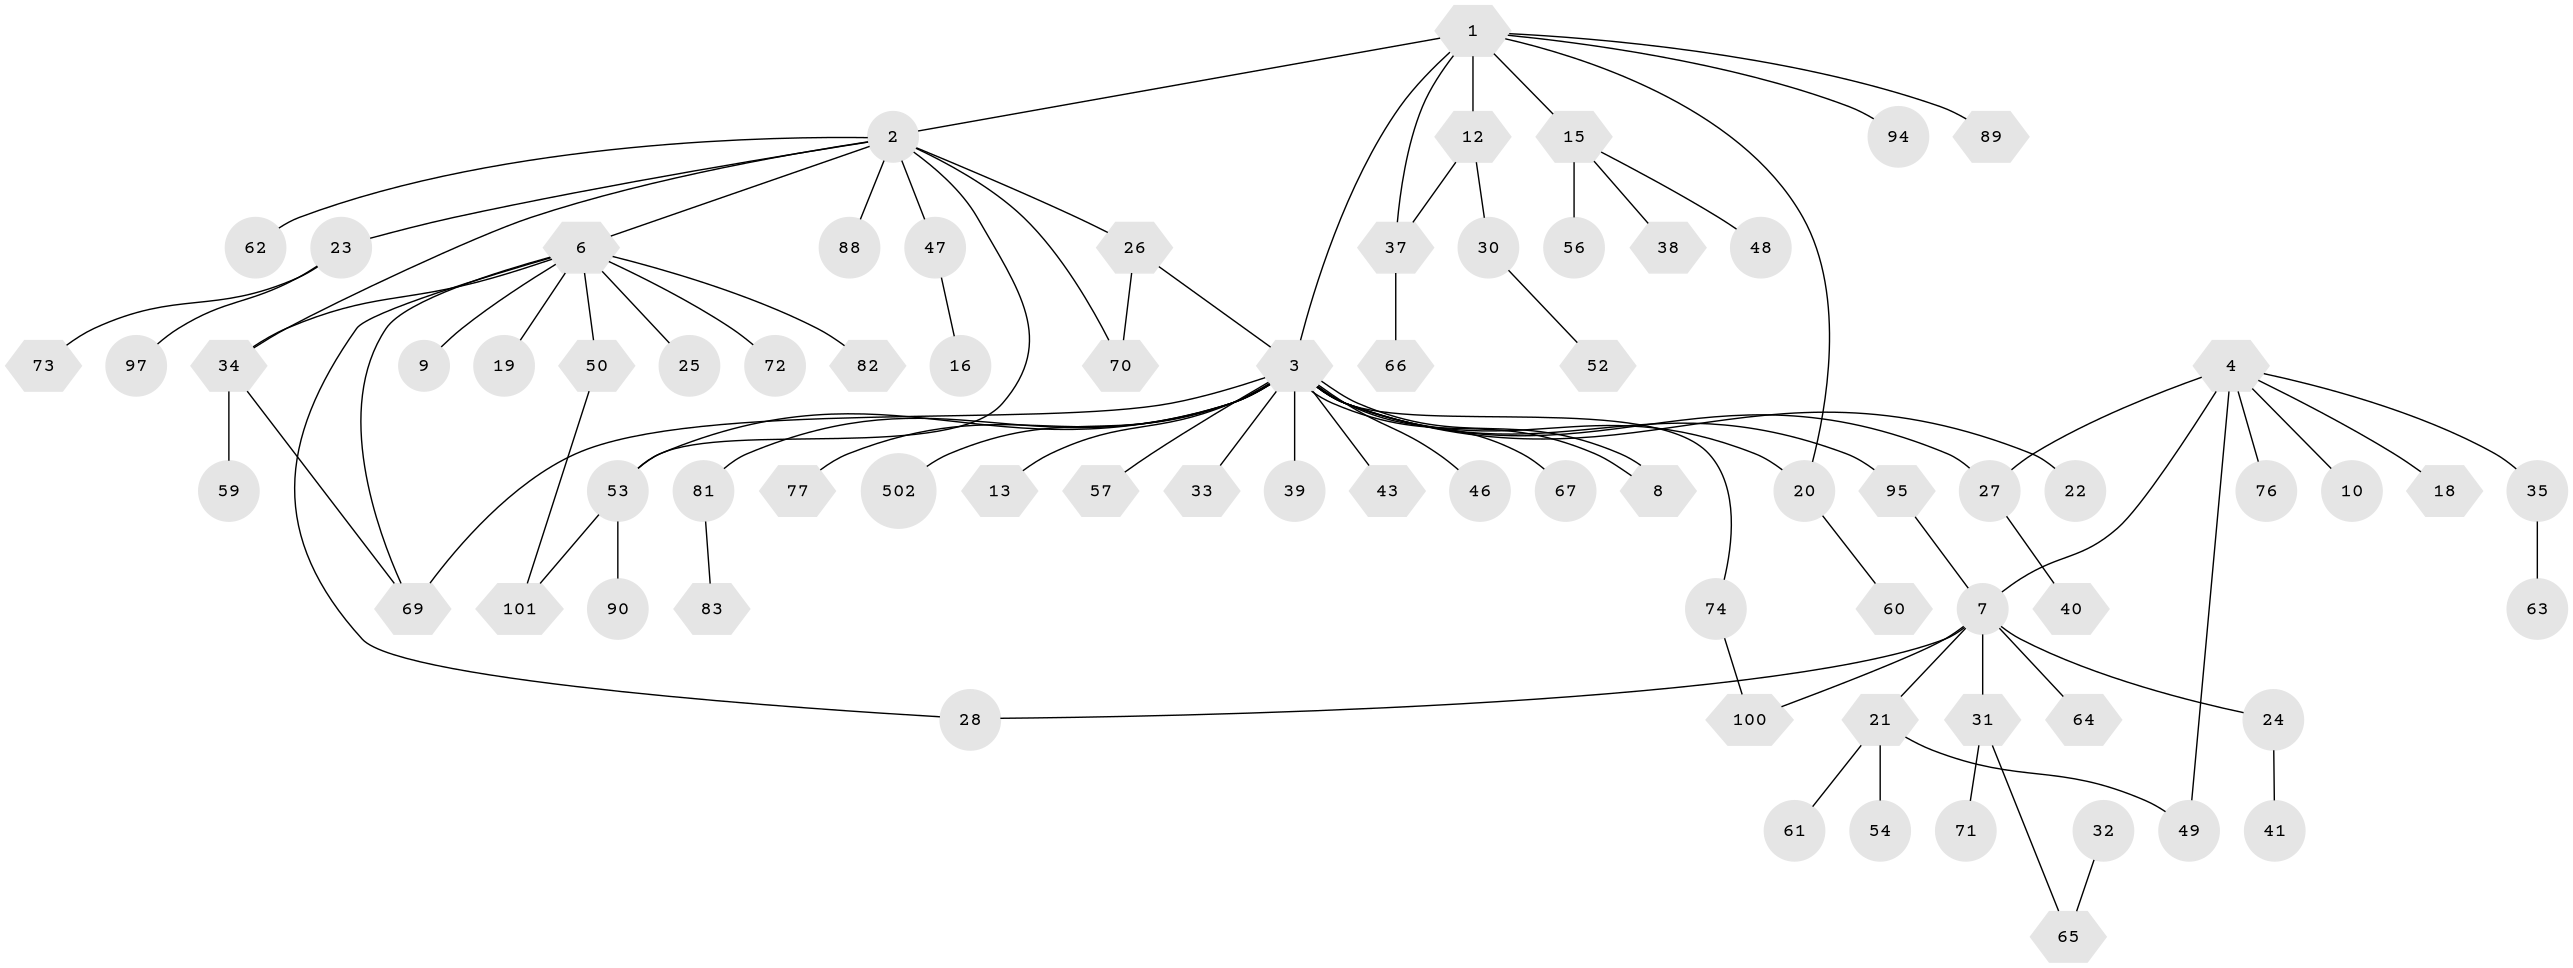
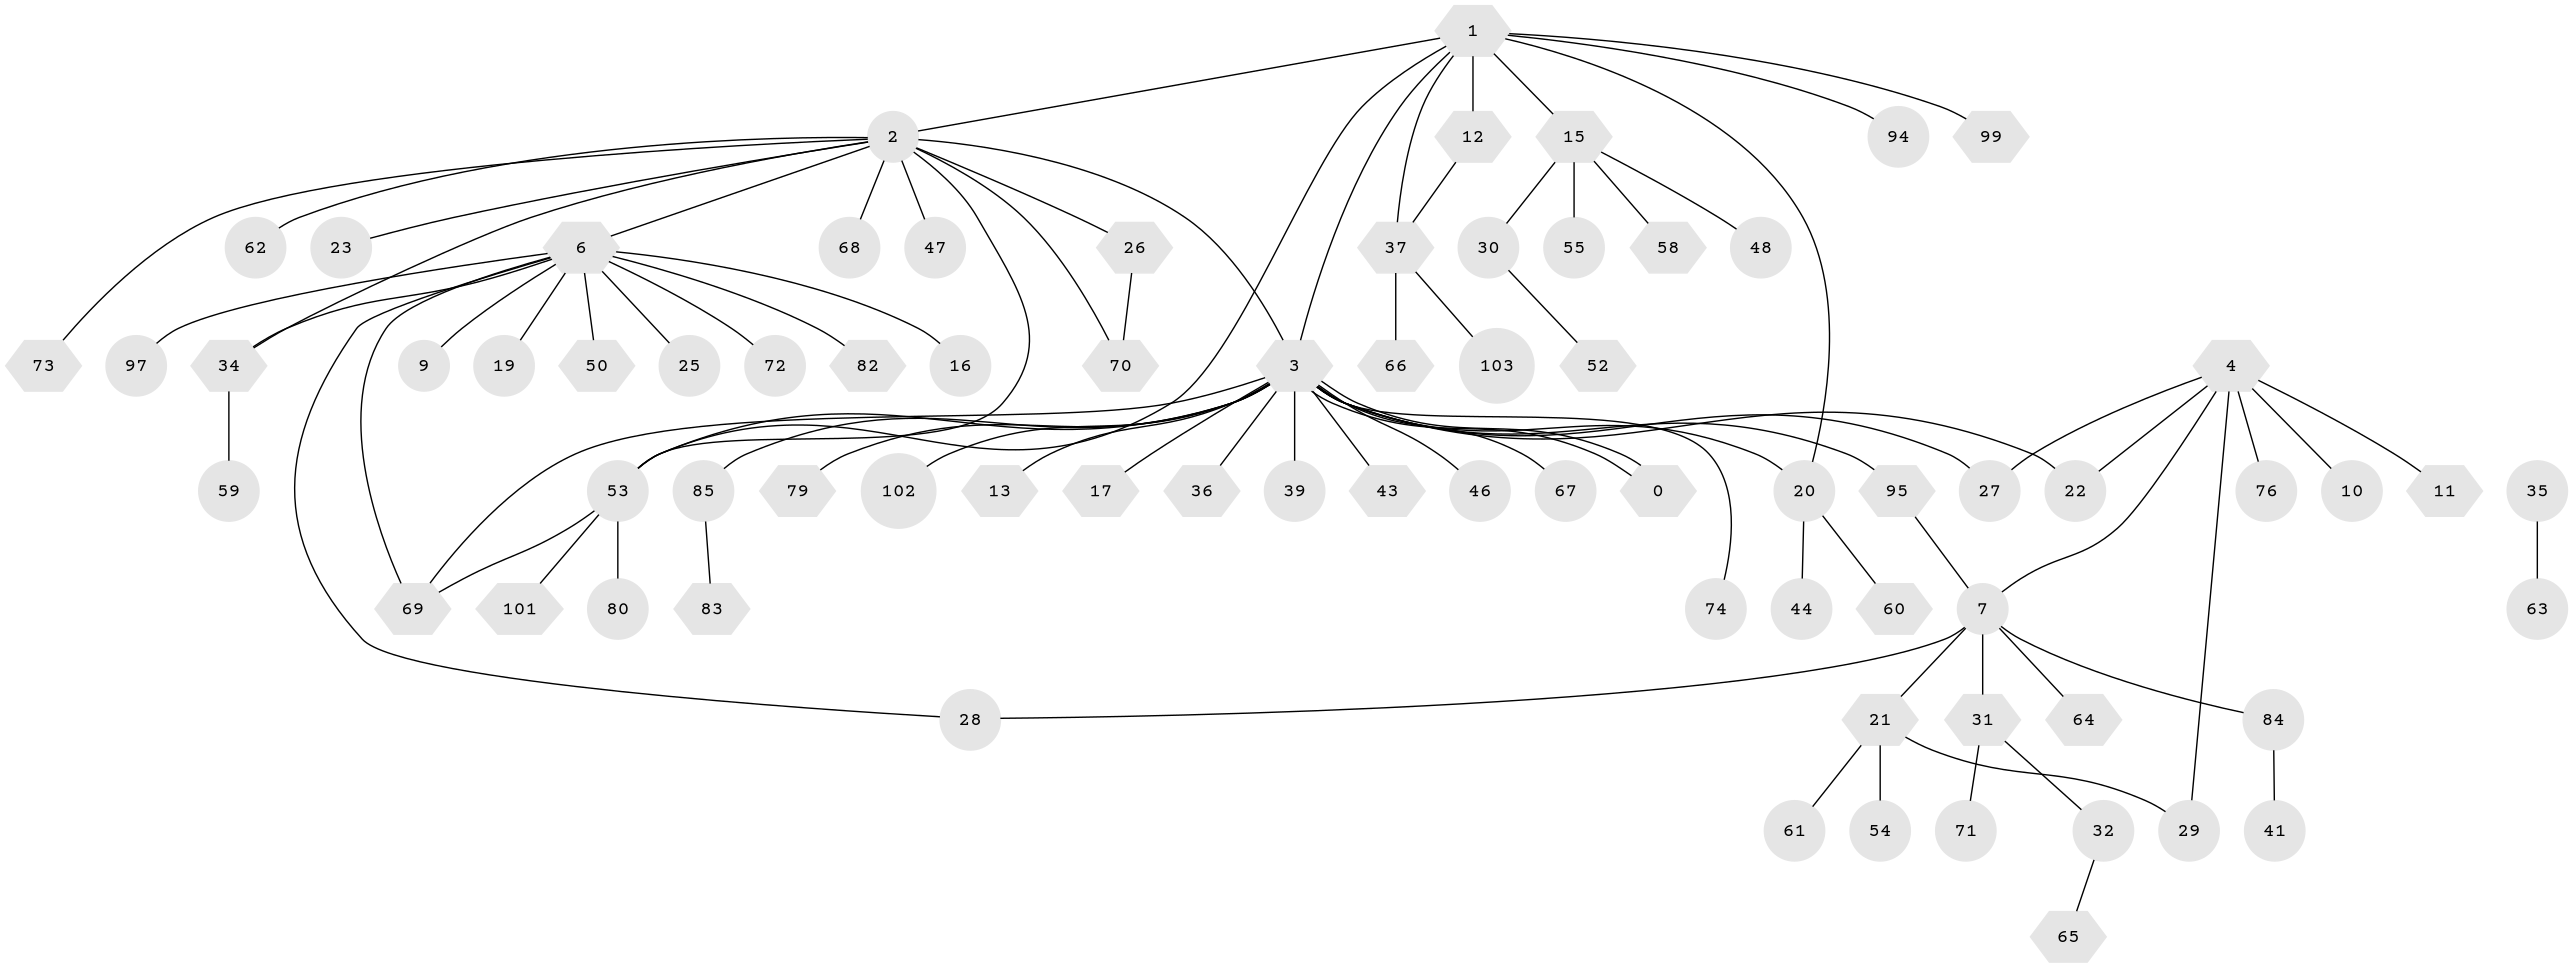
node "89": label "89" -> "99"
edge "12" -- "30": now "15" -- "30"
node "88": label "88" -> "68"
node "56": label "56" -> "55"
node "38": label "38" -> "58"
edge "23" -- "73": now "2" -- "73"
edge "47" -- "16": now "6" -- "16"
edge "26" -- "3": now "2" -- "3"
edge "23" -- "97": now "6" -- "97"
node "103": added
edge "1" -- "53": added
edge "4" -- "35": now "4" -- "22"
edge "34" -- "69": now "53" -- "69"
edge "50" -- "101": removed
node "81": label "81" -> "85"
node "77": label "77" -> "79"
node "502": label "502" -> "102"
node "57": label "57" -> "17"
node "33": label "33" -> "36"
node "8": label "8" -> "0"
node "18": label "18" -> "11"
node "90": label "90" -> "80"
node "44": added
node "40": removed
node "100": removed
node "24": label "24" -> "84"
edge "31" -- "65": now "31" -- "32"
node "49": label "49" -> "29"
